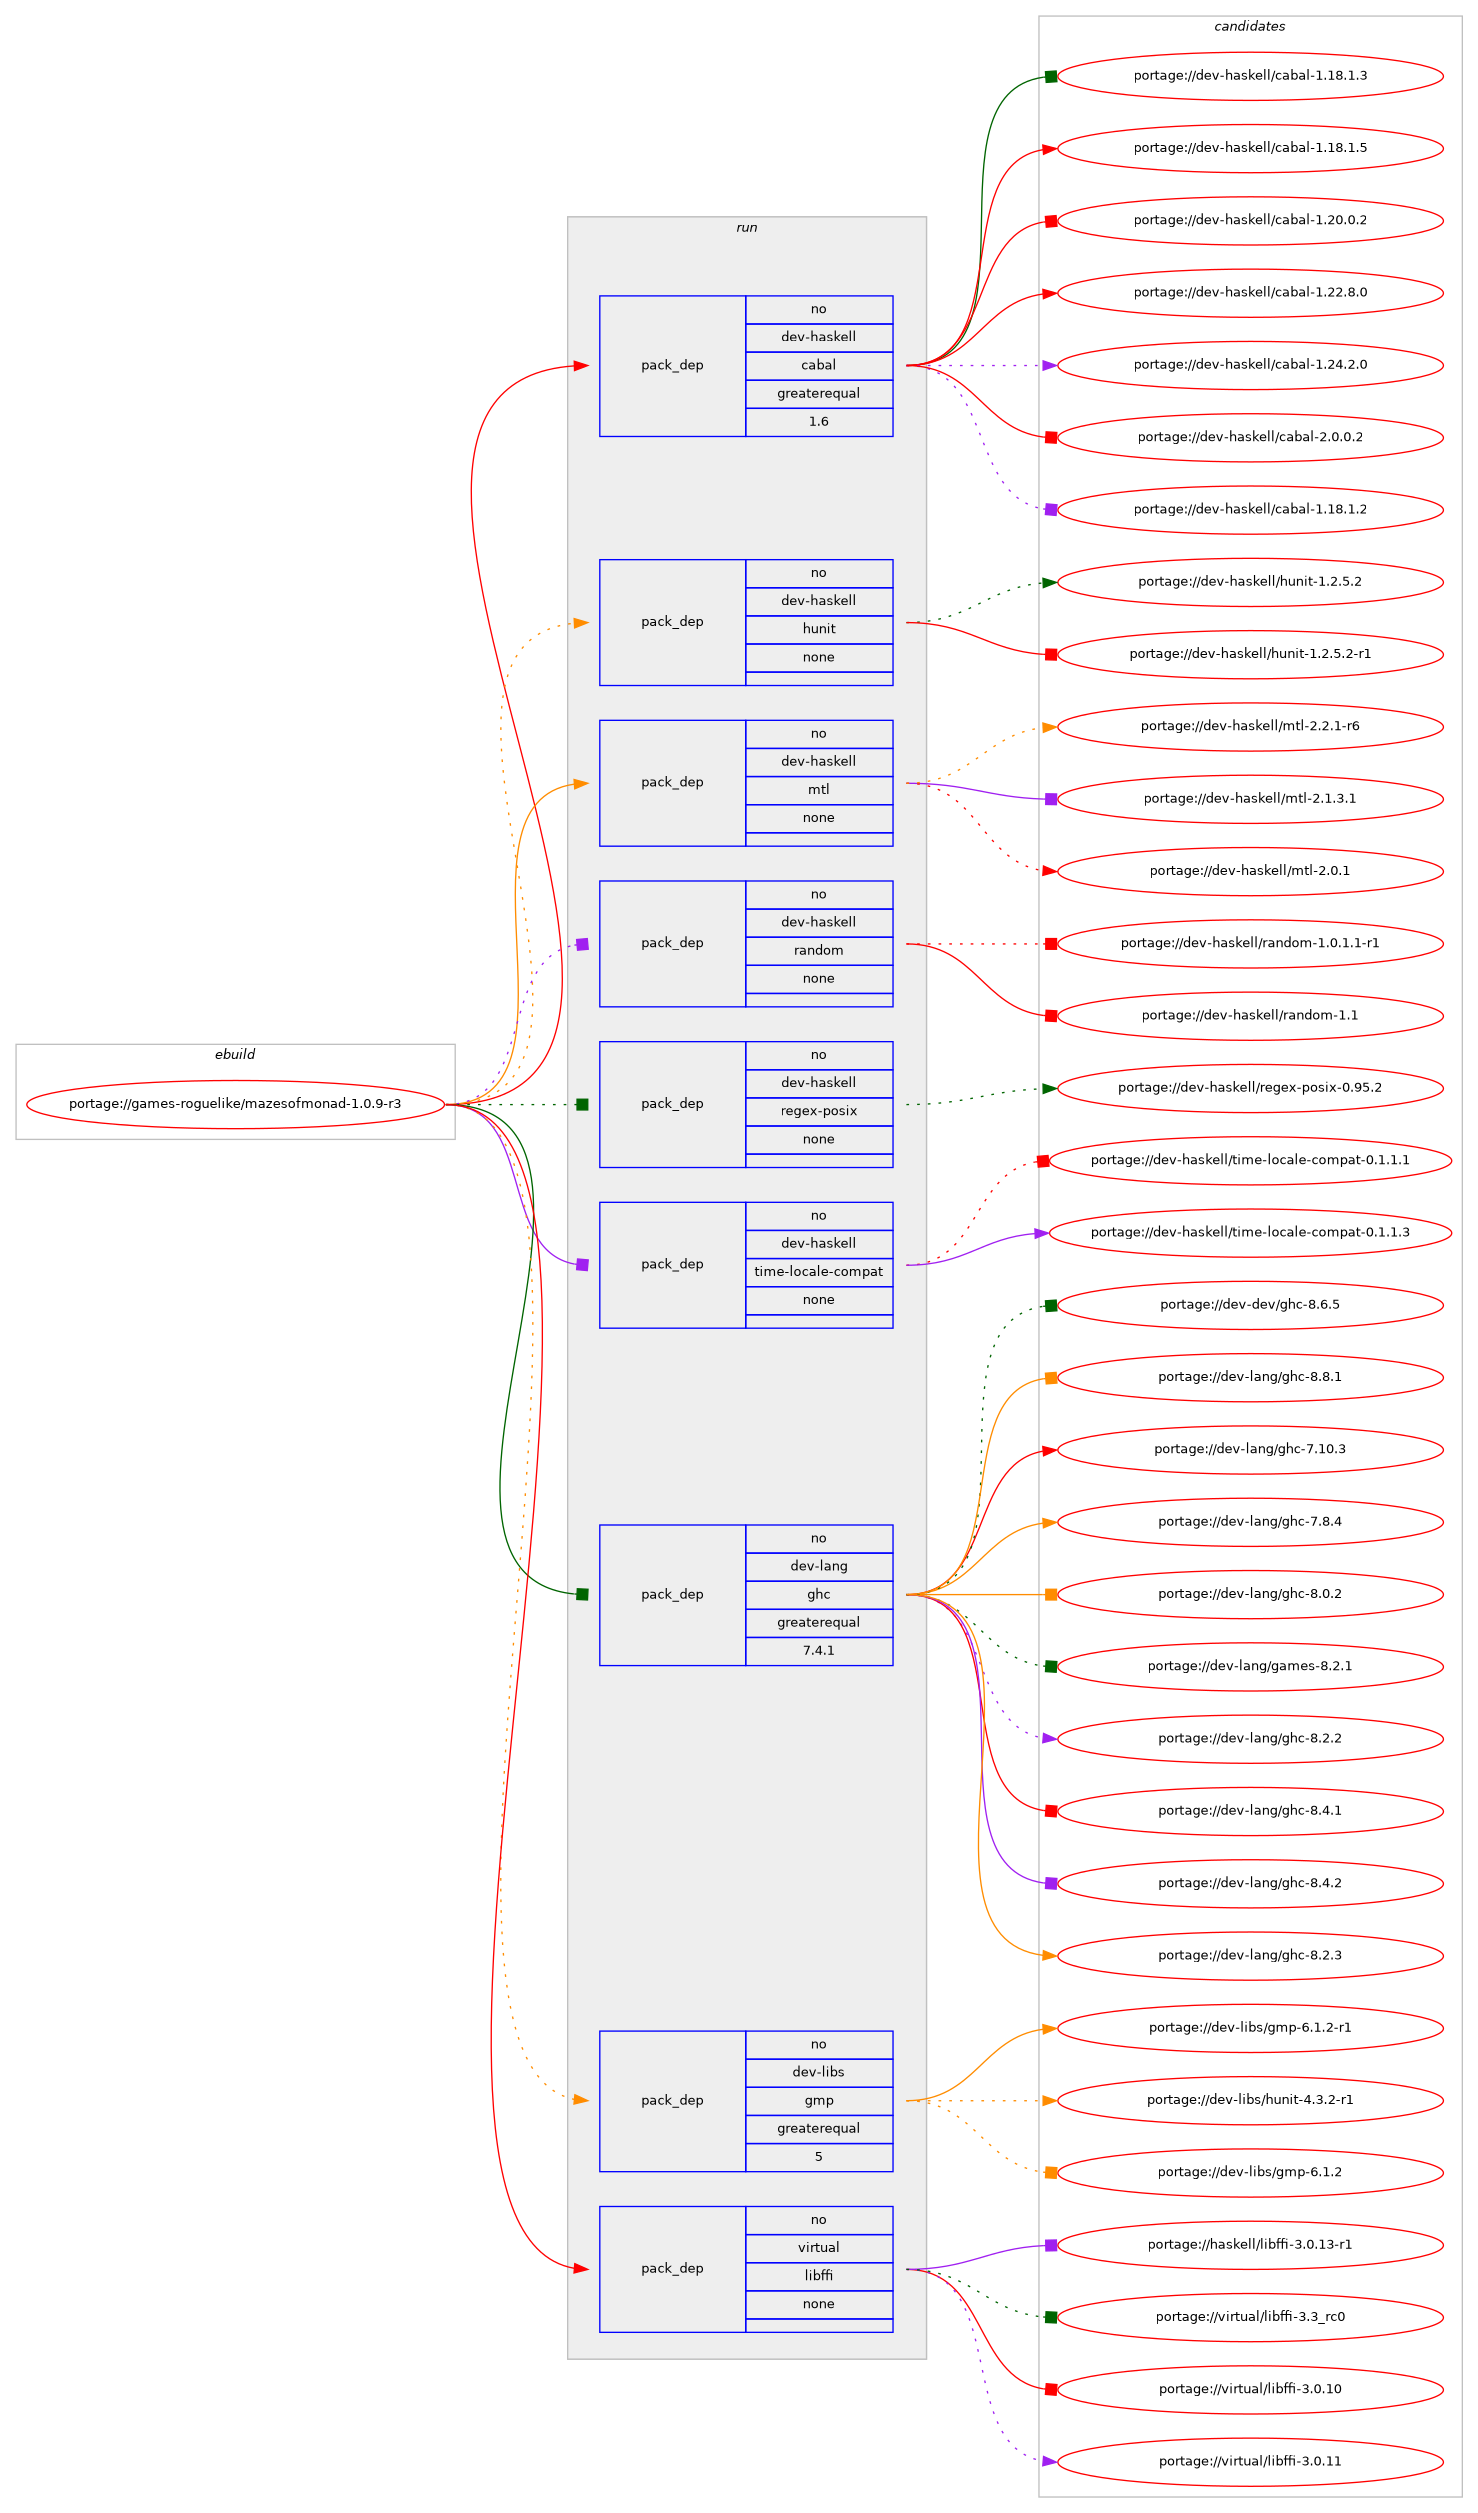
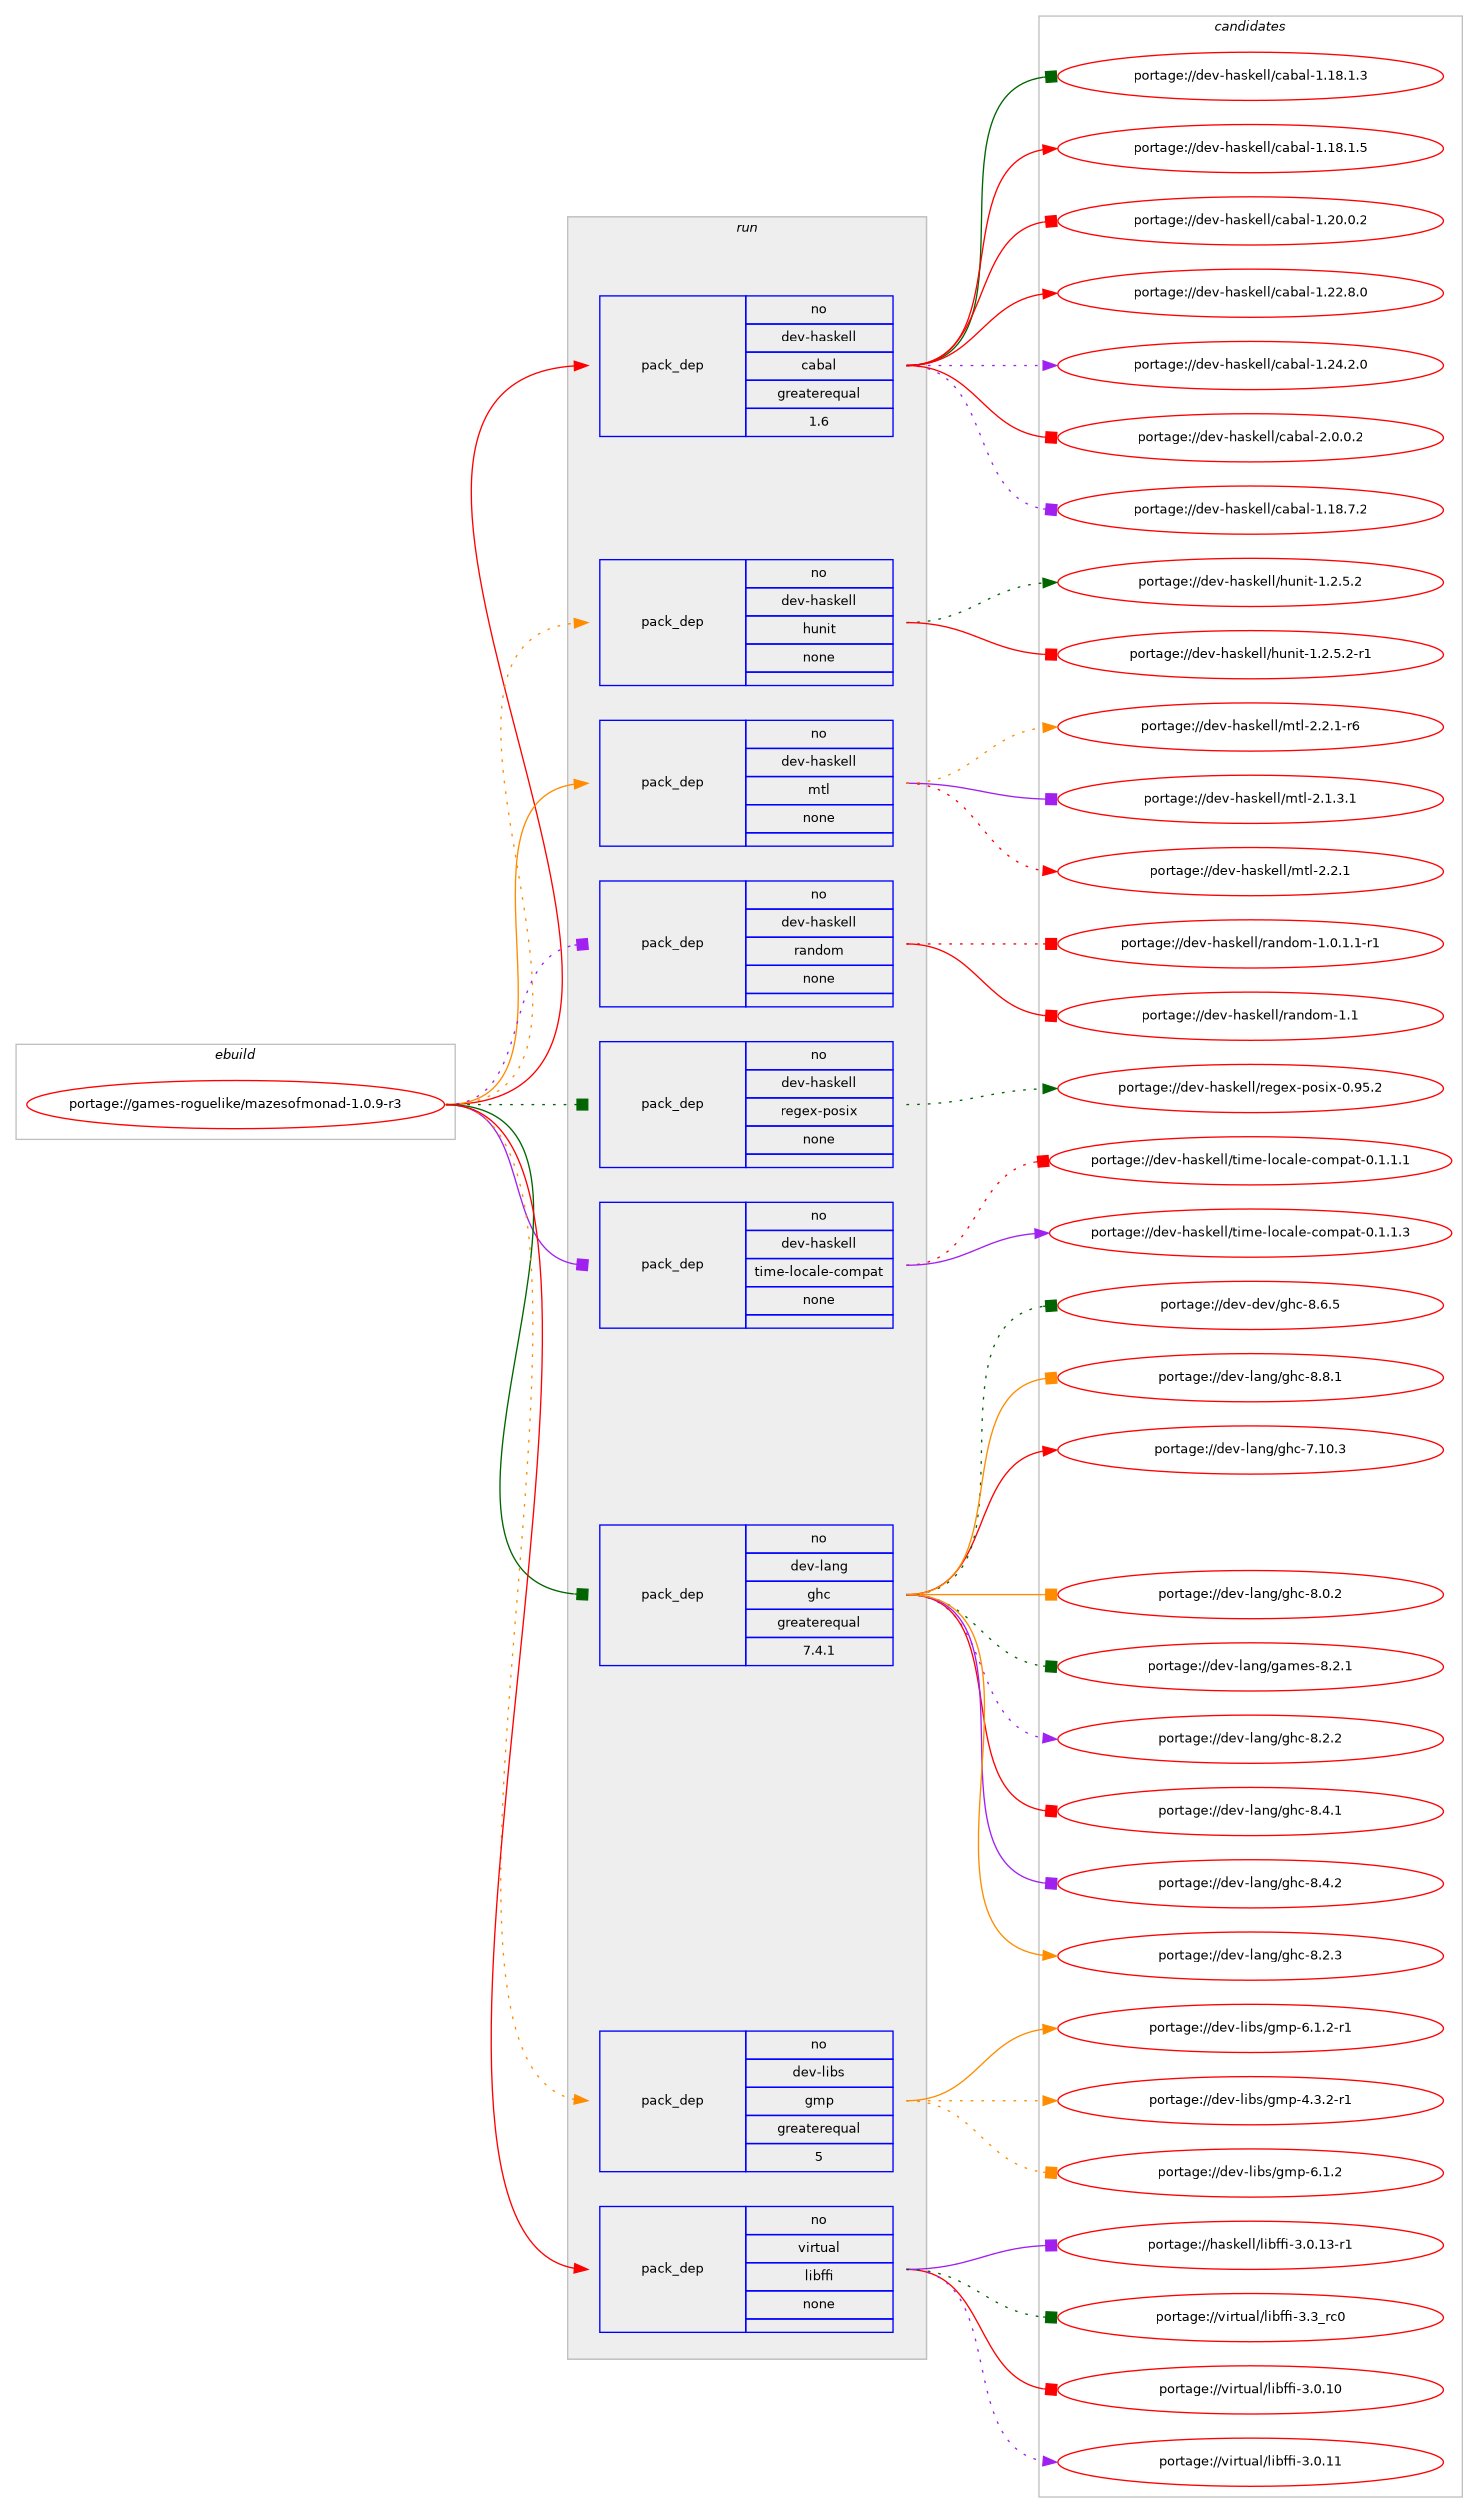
node "portage://dev-haskell/cabal-1.18.1.2": label "portage://dev-haskell/cabal-1.18.1.2" -> "portage://dev-haskell/cabal-1.18.7.2"
node "portage://dev-haskell/mtl-2.0.1": label "portage://dev-haskell/mtl-2.0.1" -> "portage://dev-haskell/mtl-2.2.1"
node "portage://dev-lang/ghc-7.8.4": removed
node "portage://dev-libs/hunit-4.3.2-r1": label "portage://dev-libs/hunit-4.3.2-r1" -> "portage://dev-libs/gmp-4.3.2-r1"
